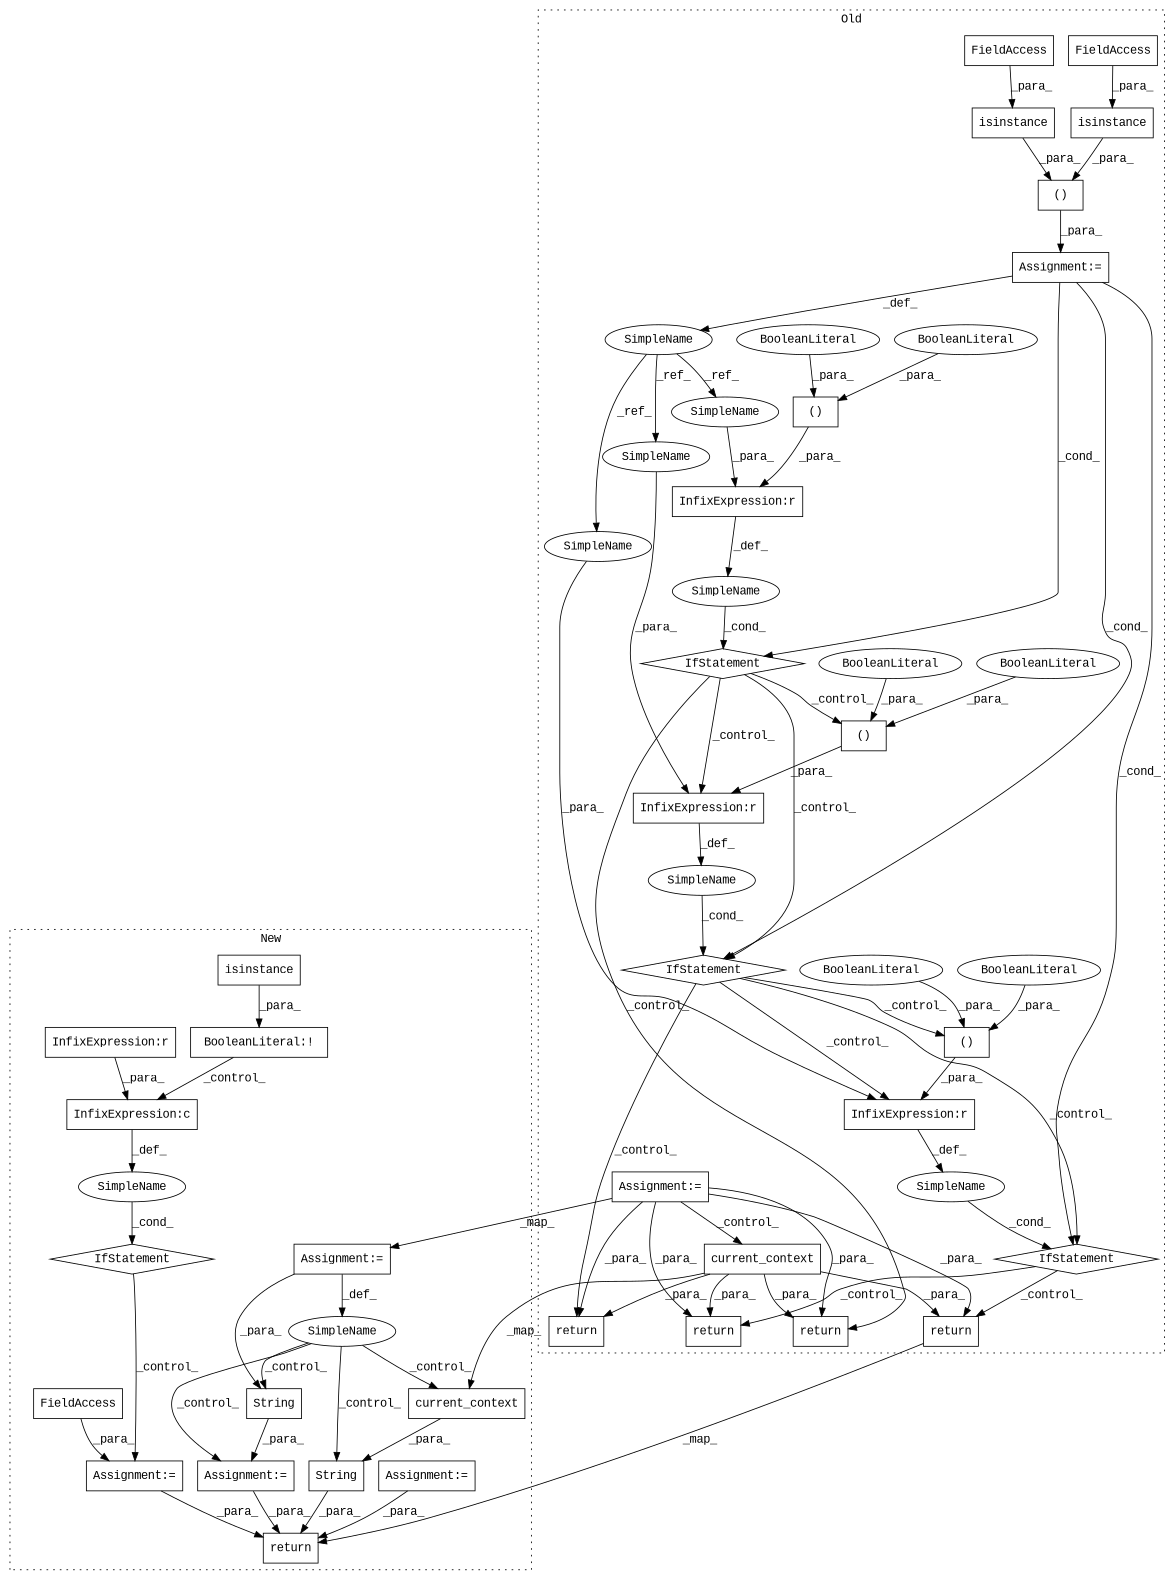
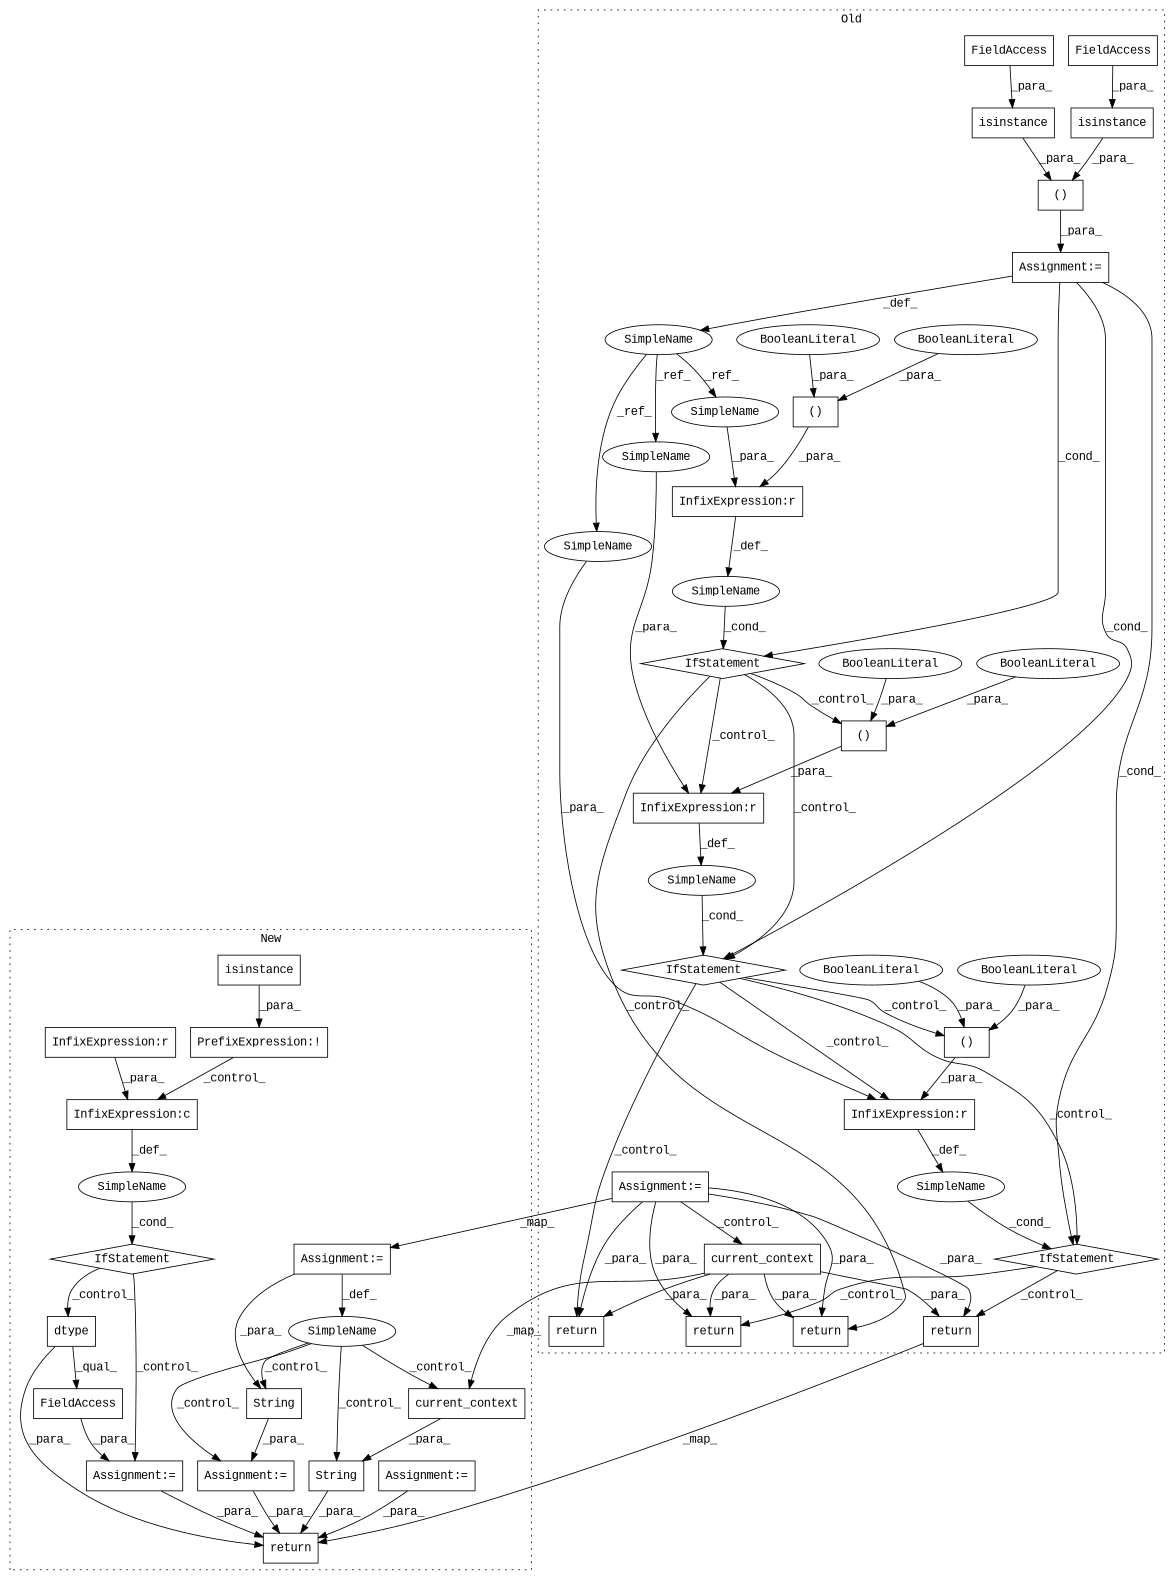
node "BooleanLiteral:!": label "BooleanLiteral:!" -> "PrefixExpression:!"
node "dtype": added
